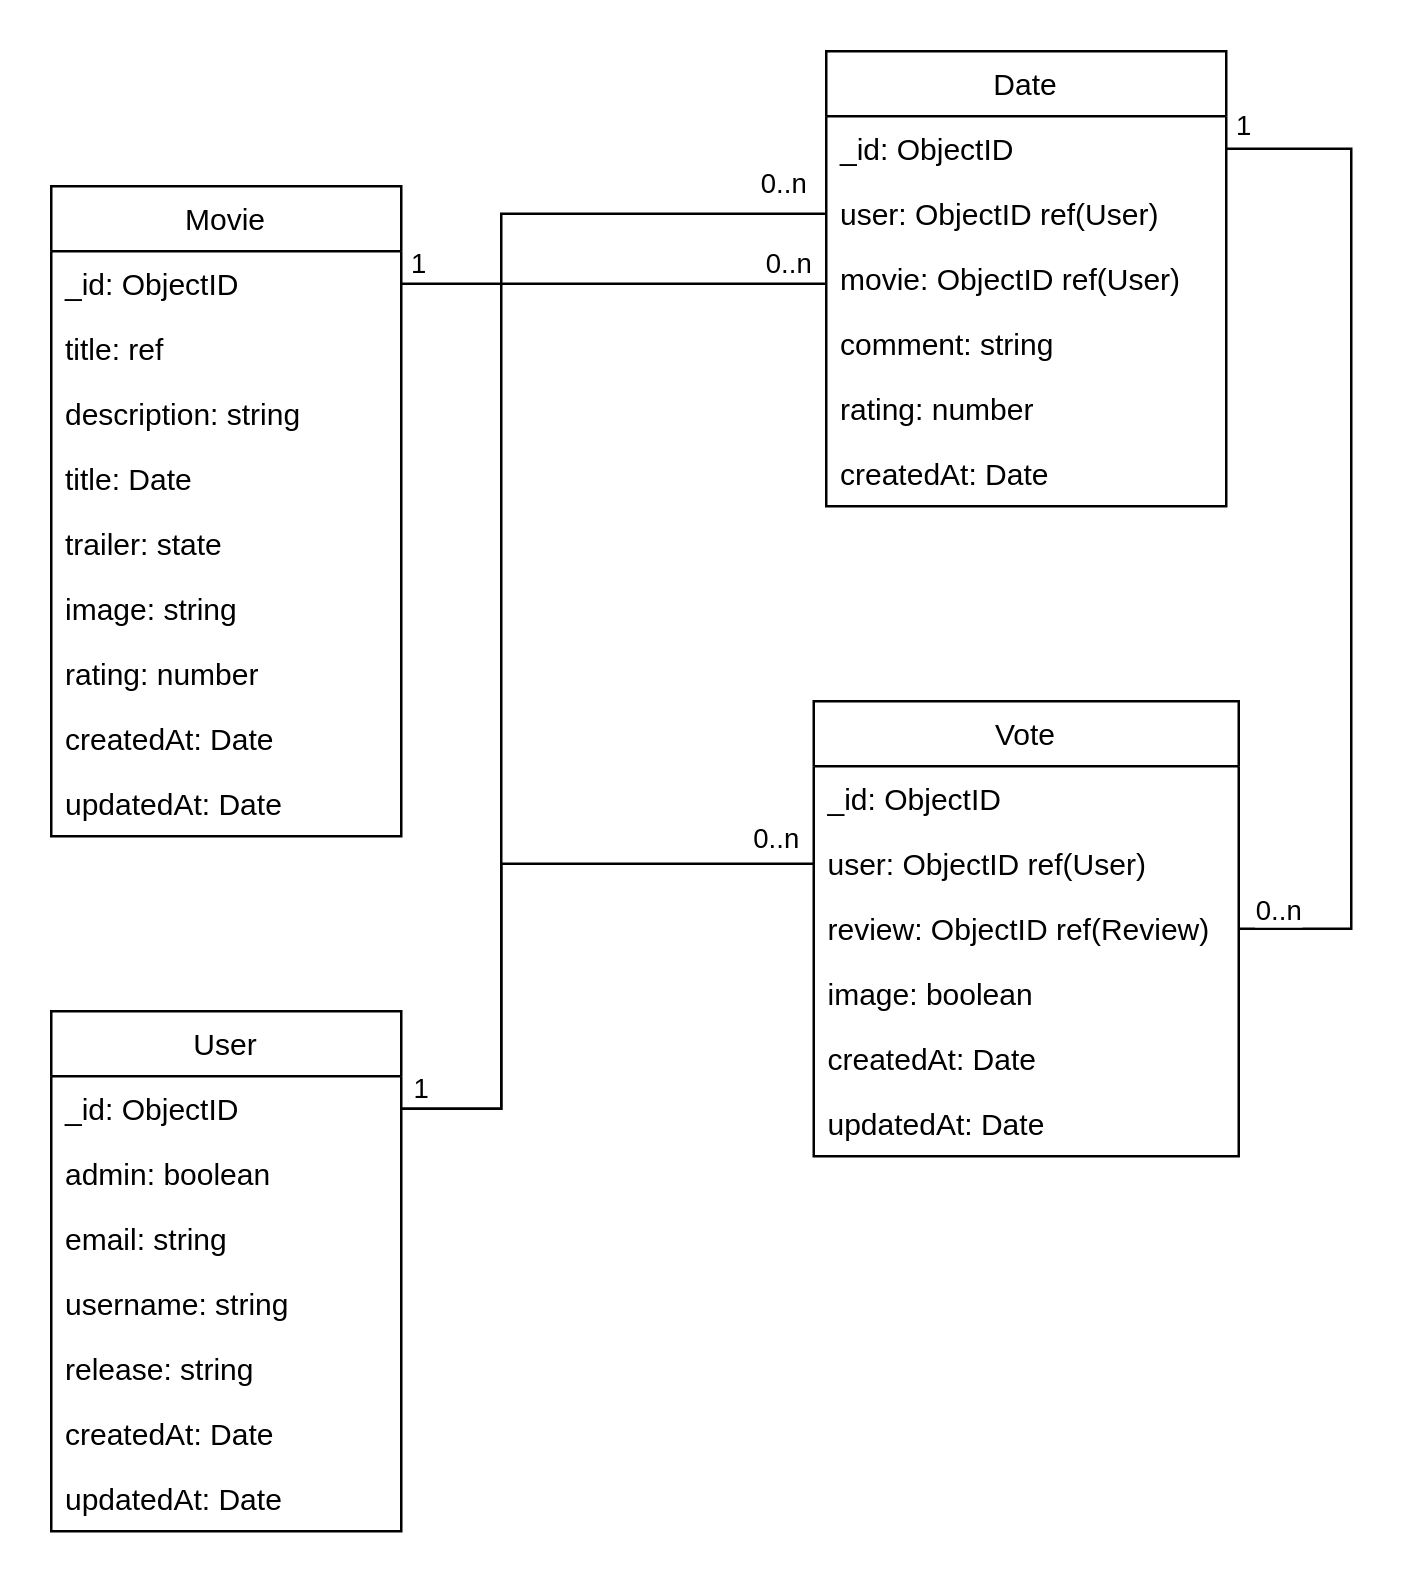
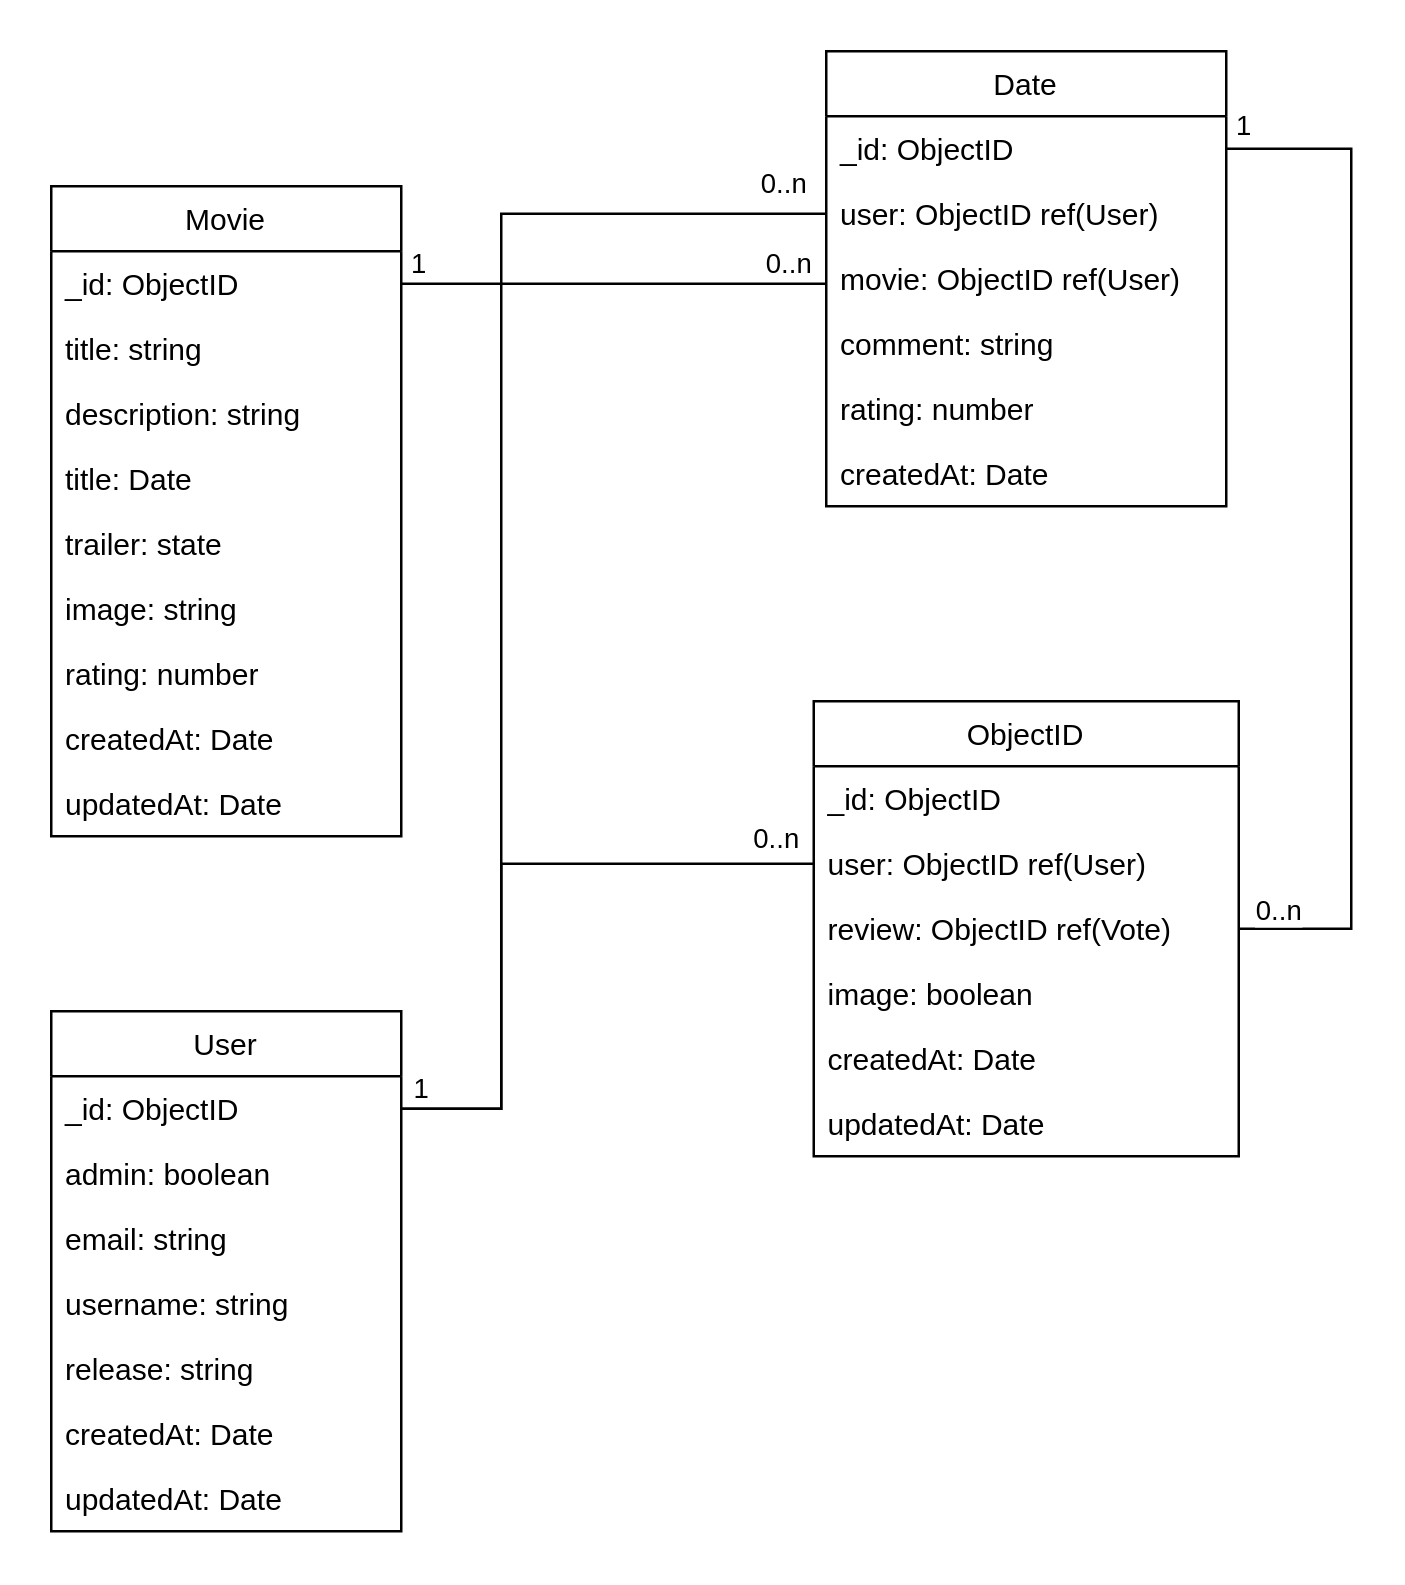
node "title: ref": label "title: ref" -> "title: string"
node "Vote": label "Vote" -> "ObjectID"
node "review: ObjectID ref(Review)": label "review: ObjectID ref(Review)" -> "review: ObjectID ref(Vote)"
